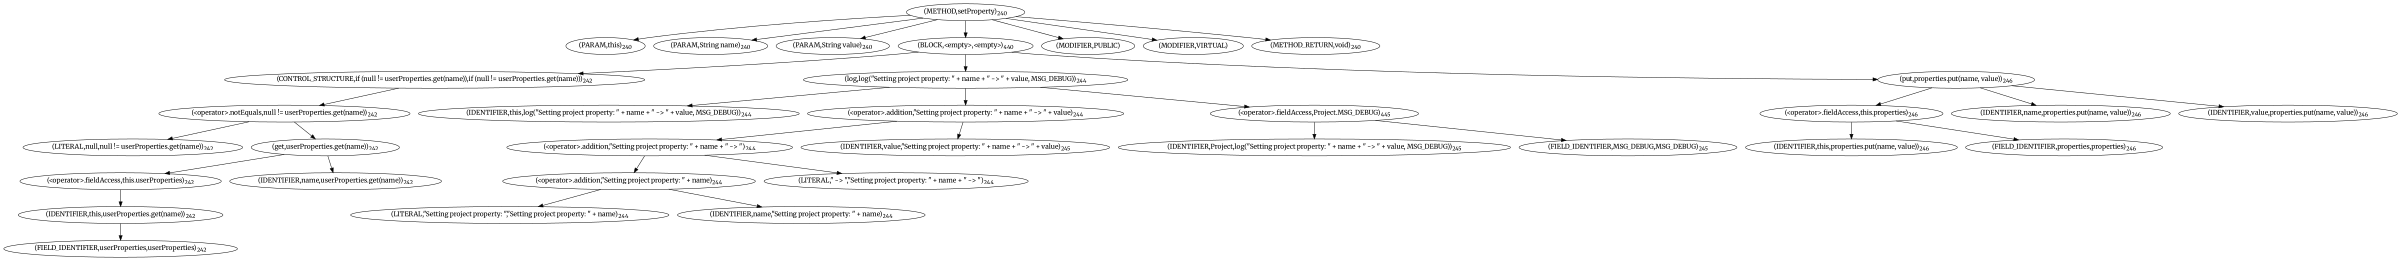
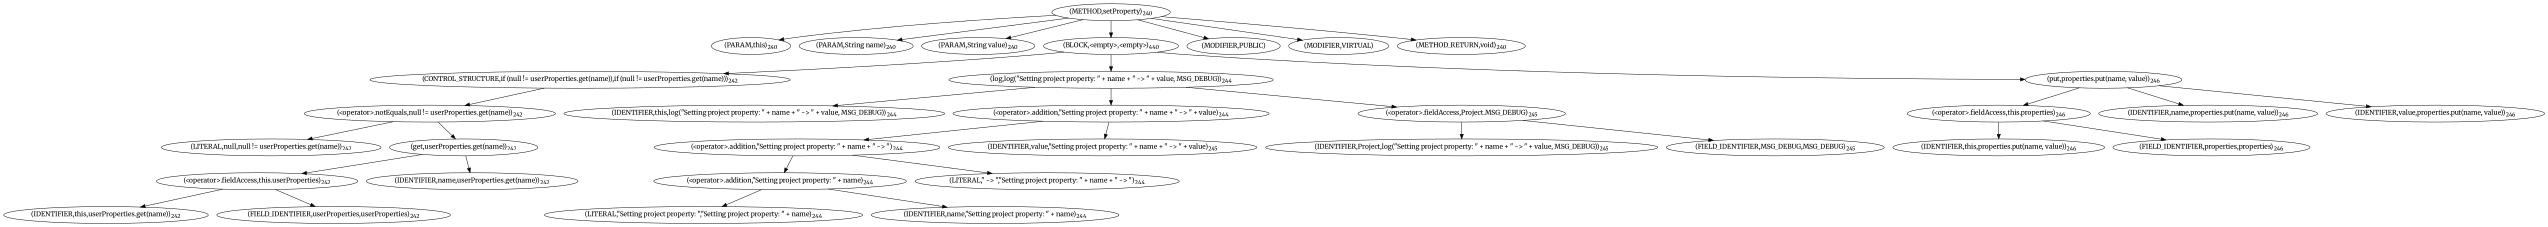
node "(<operator>.fieldAccess,Project.MSG_DEBUG)": text "445" -> "245"
edge "(IDENTIFIER,this,userProperties.get(name))" -> "(FIELD_IDENTIFIER,userProperties,userProperties)": now "(<operator>.fieldAccess,this.userProperties)" -> "(FIELD_IDENTIFIER,userProperties,userProperties)"
